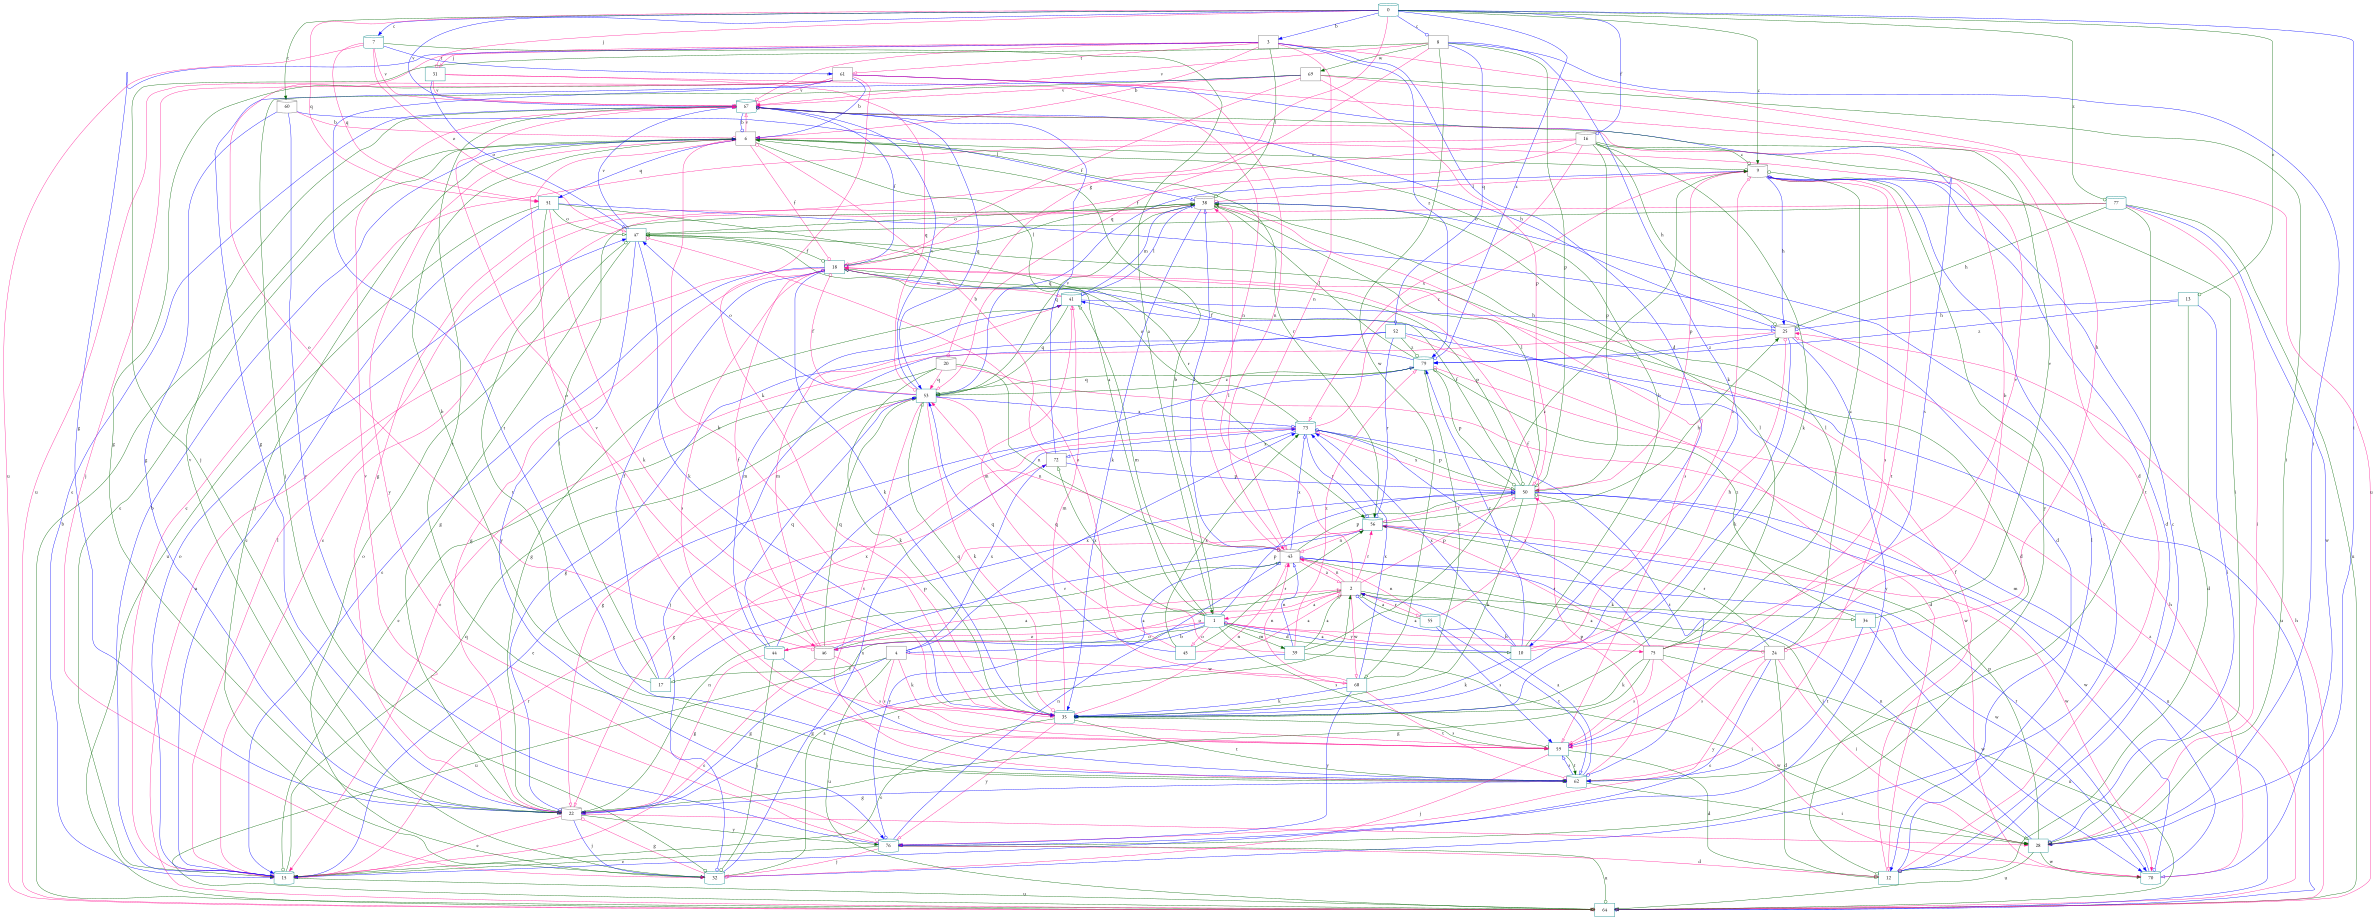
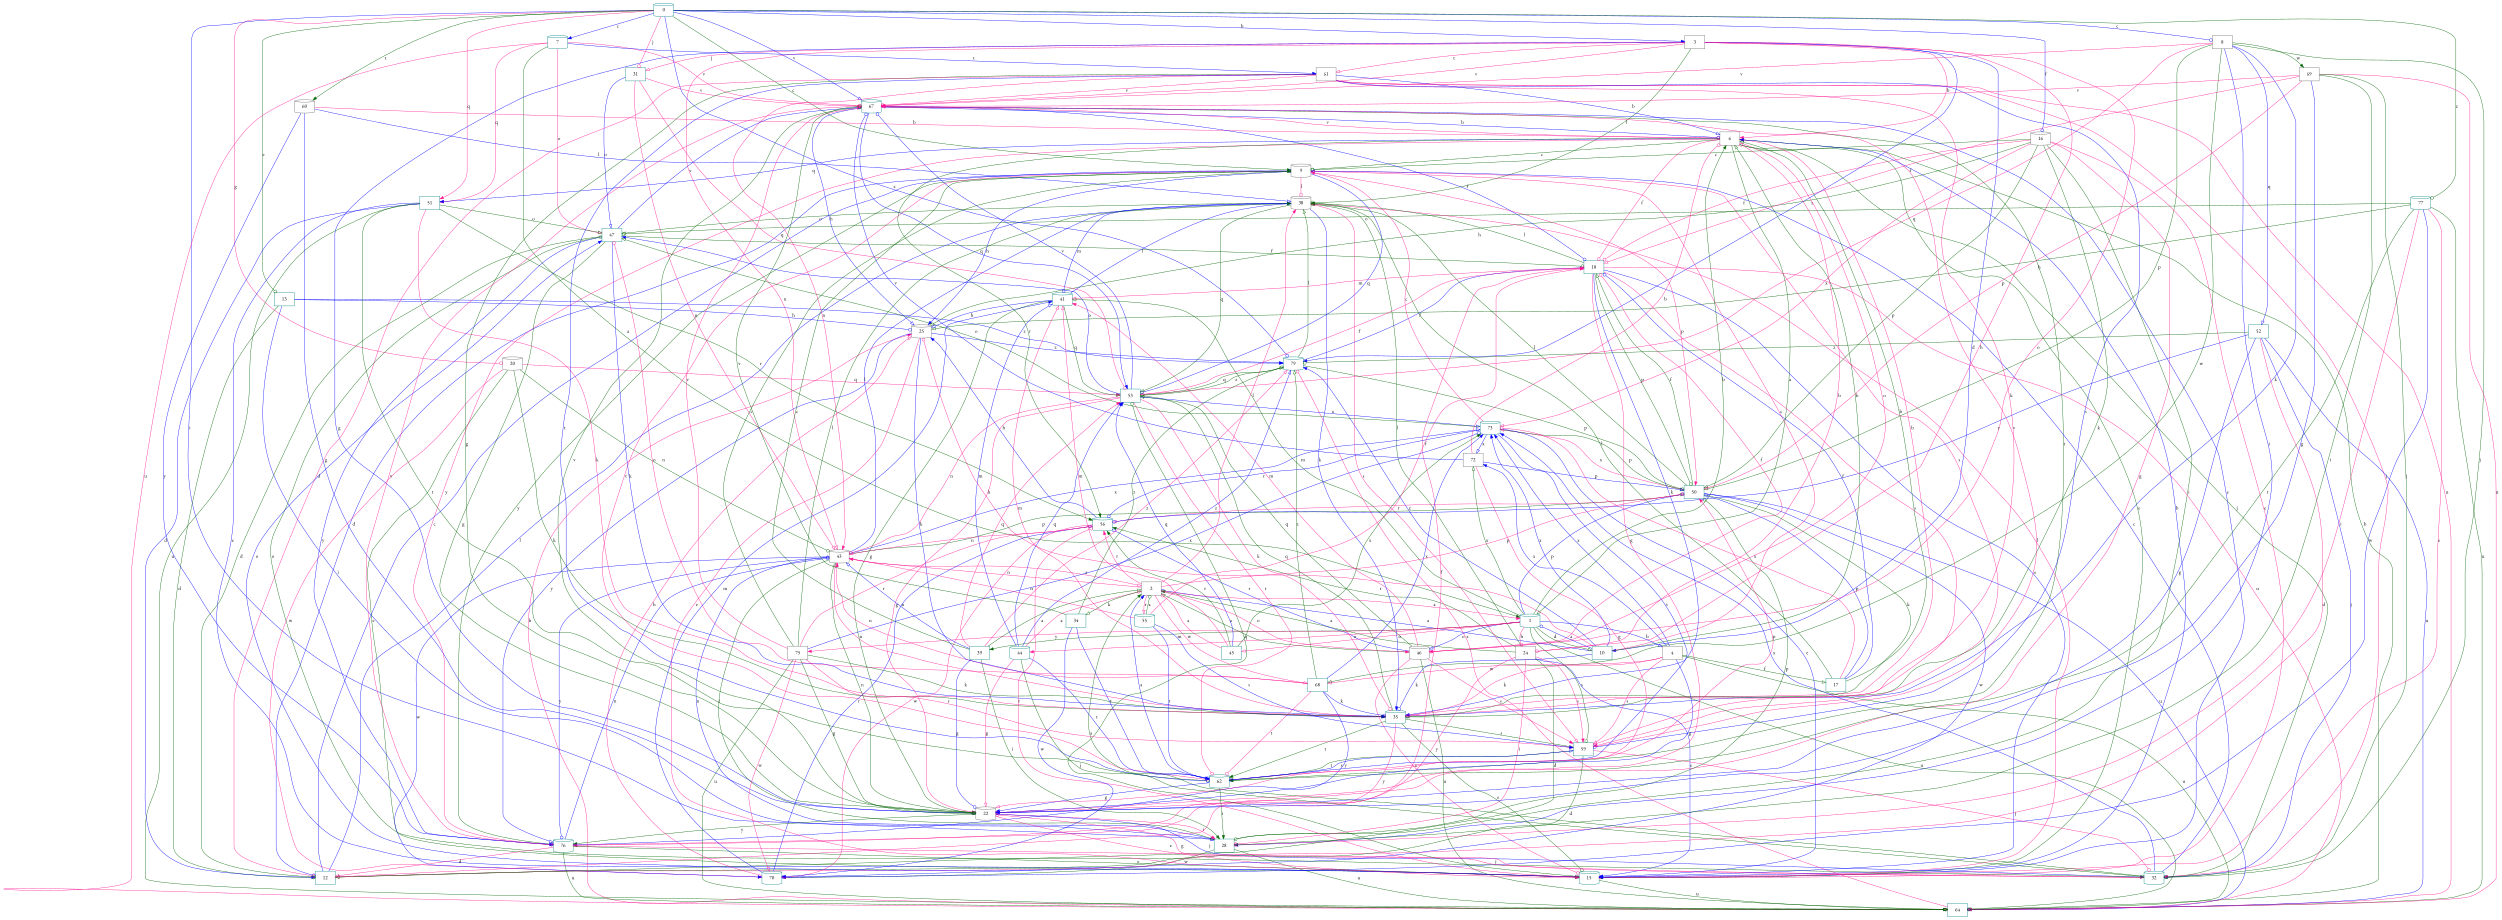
edge "56" -> "25": color darkgreen -> blue
edge "46" -> "64": added, label "u"
